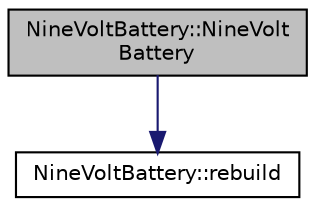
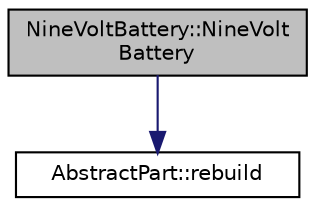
node "NineVoltBattery::rebuild": label "NineVoltBattery::rebuild" -> "AbstractPart::rebuild"
